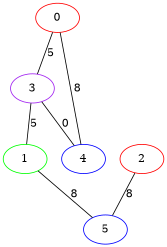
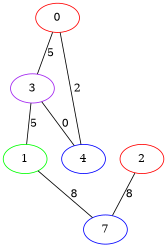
edge "0" -- "4": label "8" -> "2"
node "5": label "5" -> "7"
